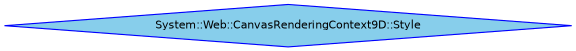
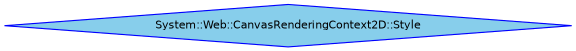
node "System::Web::CanvasRenderingContext9D::Style": label "System::Web::CanvasRenderingContext9D::Style" -> "System::Web::CanvasRenderingContext2D::Style"
